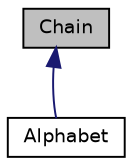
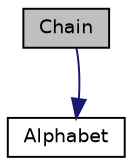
edge "Alphabet" -> "Chain": reversed
